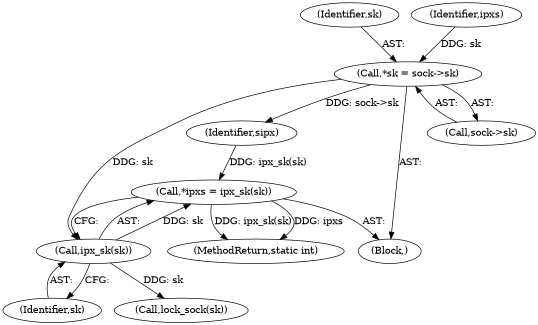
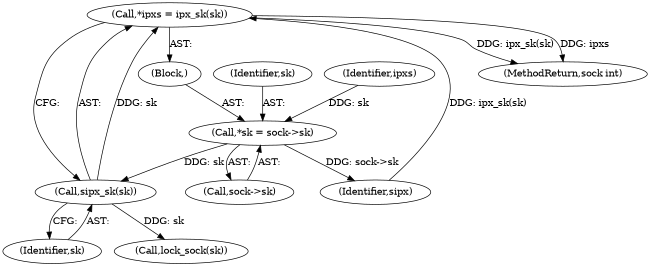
edge "(Call,*sk = sock->sk)" -> "(Block,)": reversed
node "(Call,ipx_sk(sk))": label "(Call,ipx_sk(sk))" -> "(Call,sipx_sk(sk))"
node "(MethodReturn,static int)": label "(MethodReturn,static int)" -> "(MethodReturn,sock int)"
